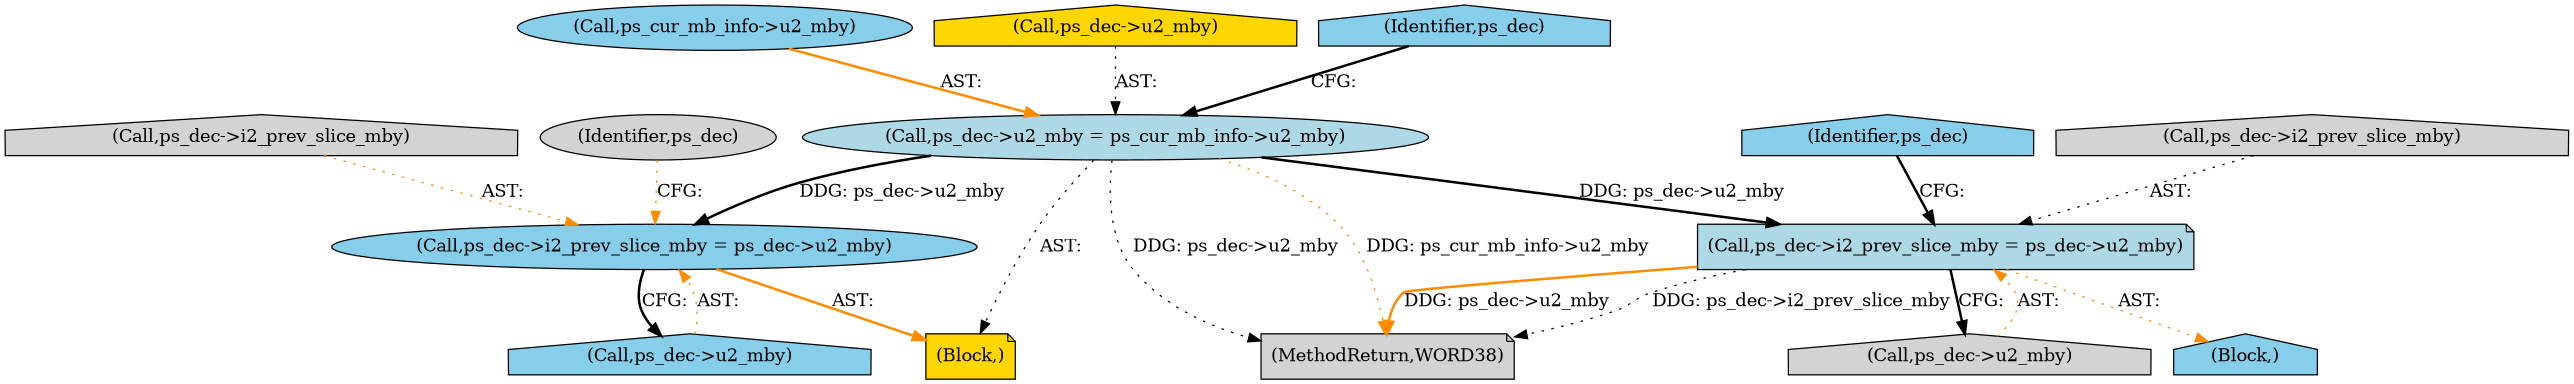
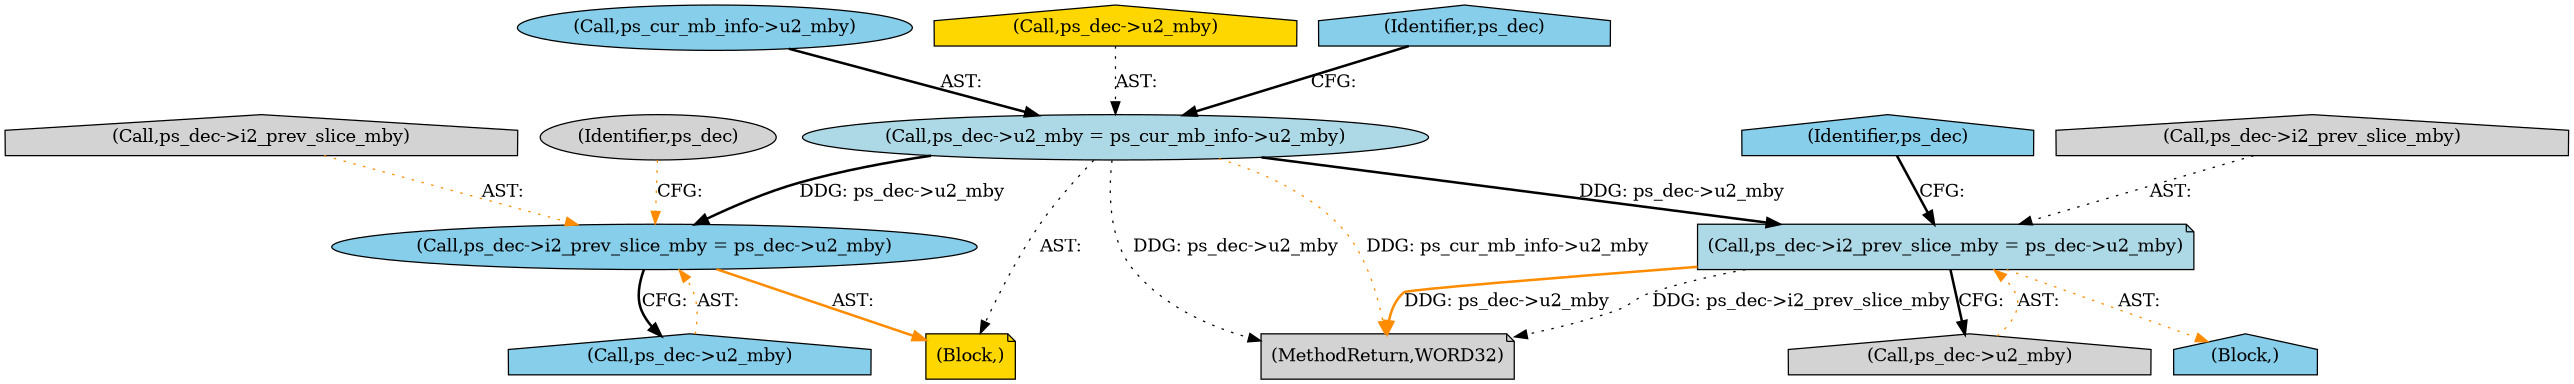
edge "(Call,ps_cur_mb_info->u2_mby)" -> "(Call,ps_dec->u2_mby = ps_cur_mb_info->u2_mby)": color darkorange -> black
node "(MethodReturn,WORD38)": label "(MethodReturn,WORD38)" -> "(MethodReturn,WORD32)"
